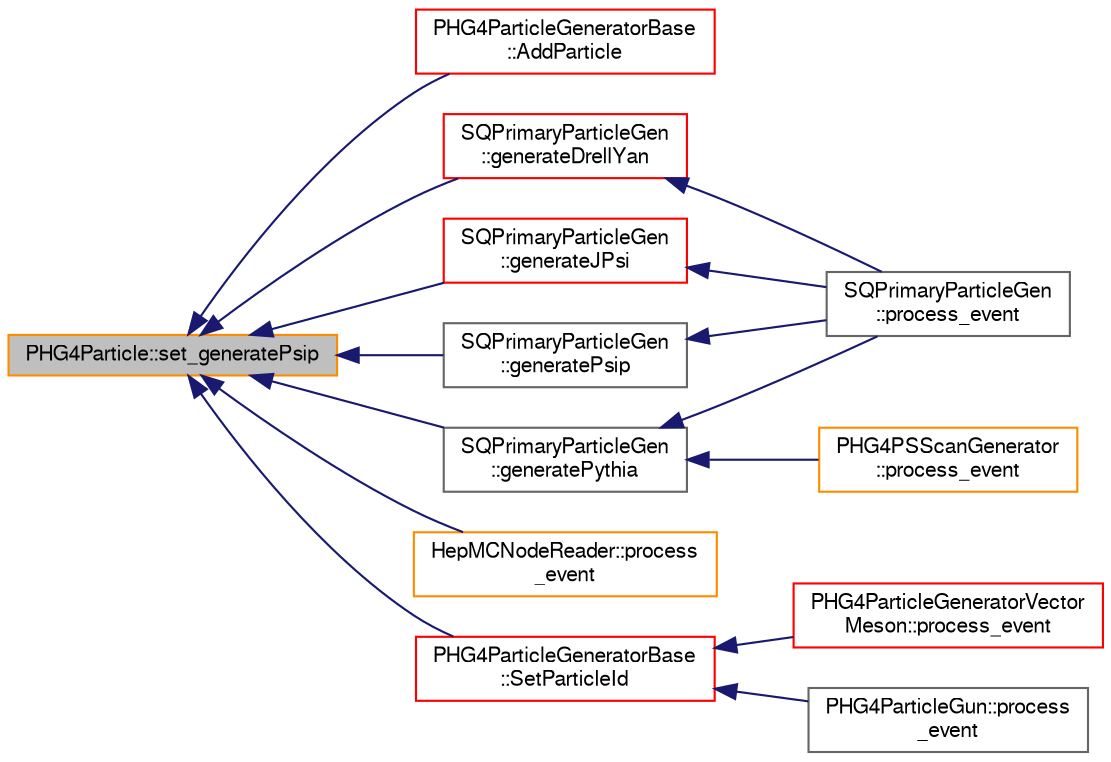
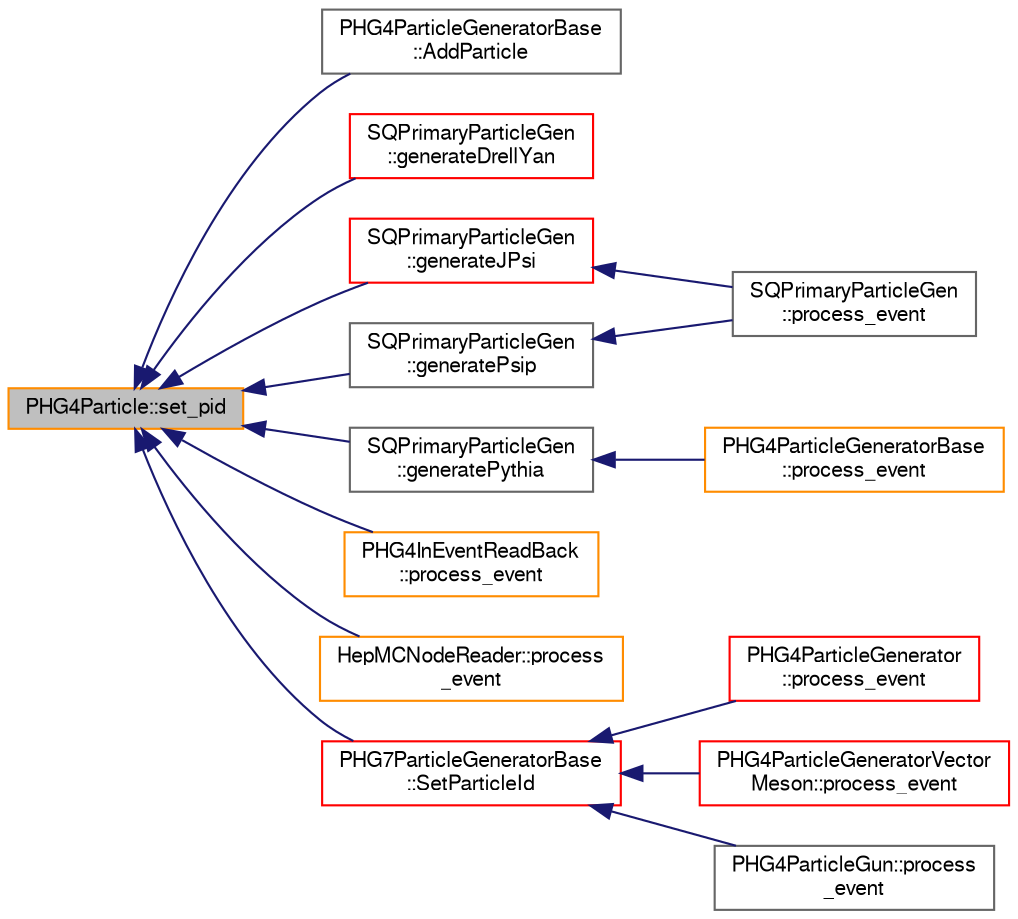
node "PHG4ParticleGeneratorBase ::AddParticle": color red -> gray40
edge "SQPrimaryParticleGen ::process_event" -> "SQPrimaryParticleGen ::generateDrellYan": removed
node "PHG4Particle::set_generatePsip": label "PHG4Particle::set_generatePsip" -> "PHG4Particle::set_pid"
edge "SQPrimaryParticleGen ::process_event" -> "SQPrimaryParticleGen ::generatePythia": removed
node "PHG4PSScanGenerator ::process_event": label "PHG4PSScanGenerator ::process_event" -> "PHG4ParticleGeneratorBase ::process_event"
node "PHG4InEventReadBack ::process_event": added
node "PHG4ParticleGeneratorBase ::SetParticleId": label "PHG4ParticleGeneratorBase ::SetParticleId" -> "PHG7ParticleGeneratorBase ::SetParticleId"
node "PHG4ParticleGenerator ::process_event": added
